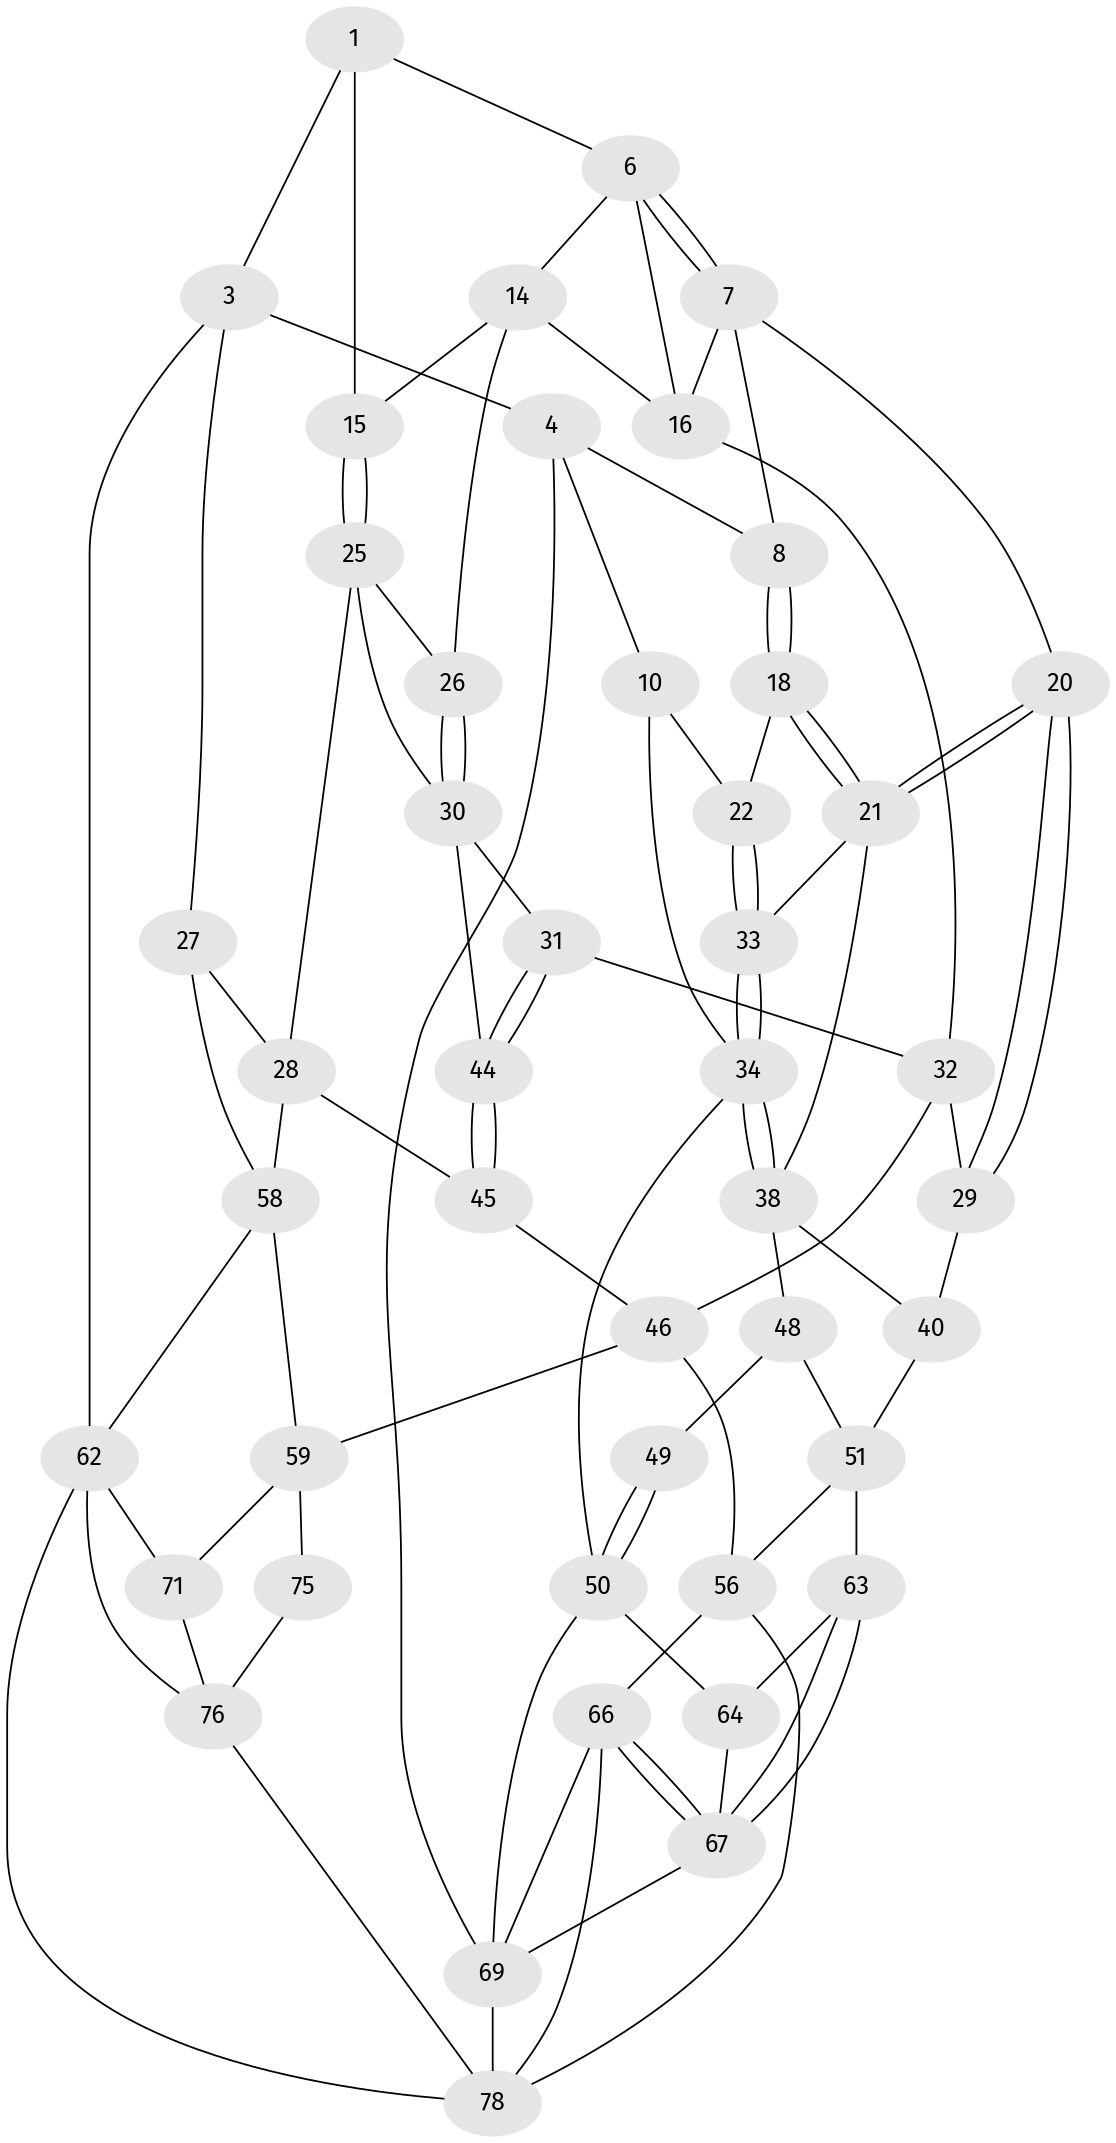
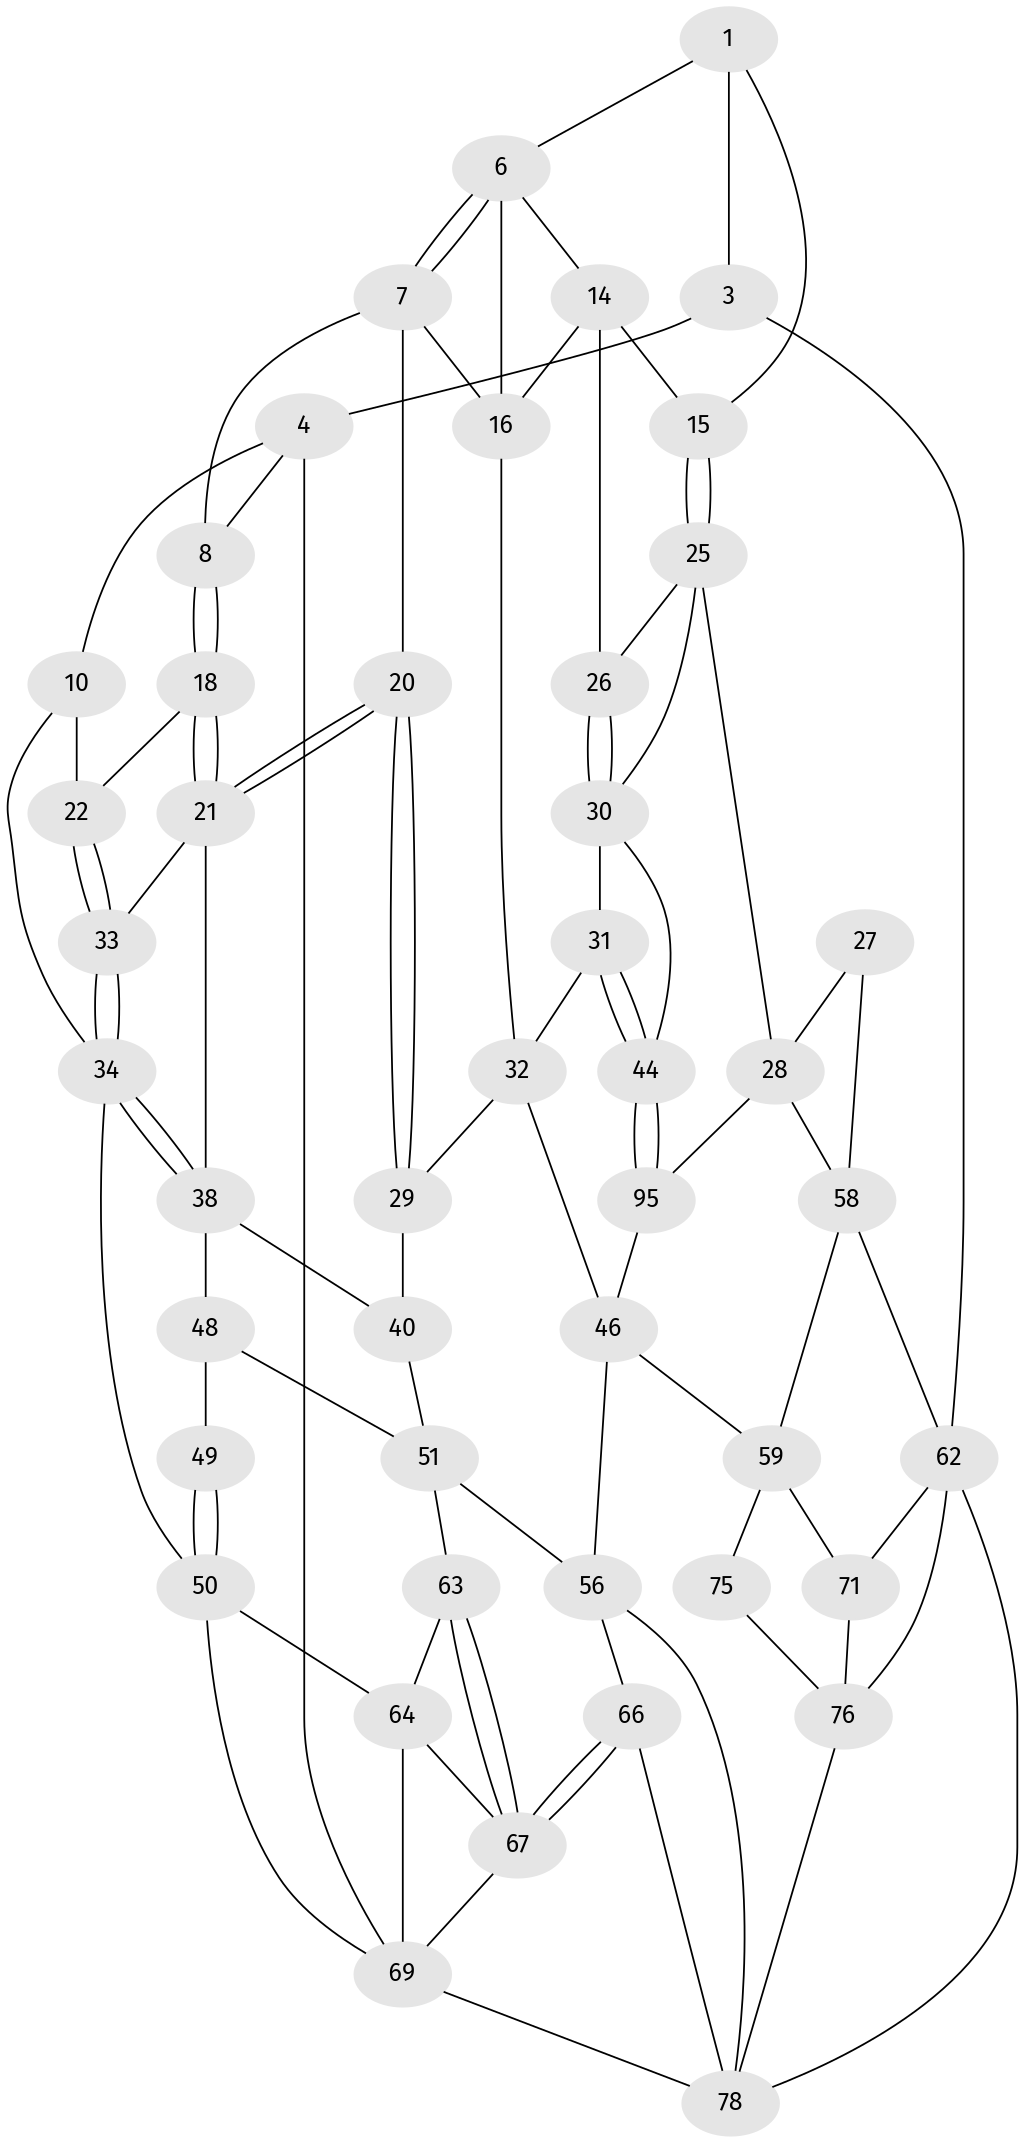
edge "3" -- "27": removed
node "45": label "45" -> "95"
edge "66" -- "69": now "64" -- "69"
